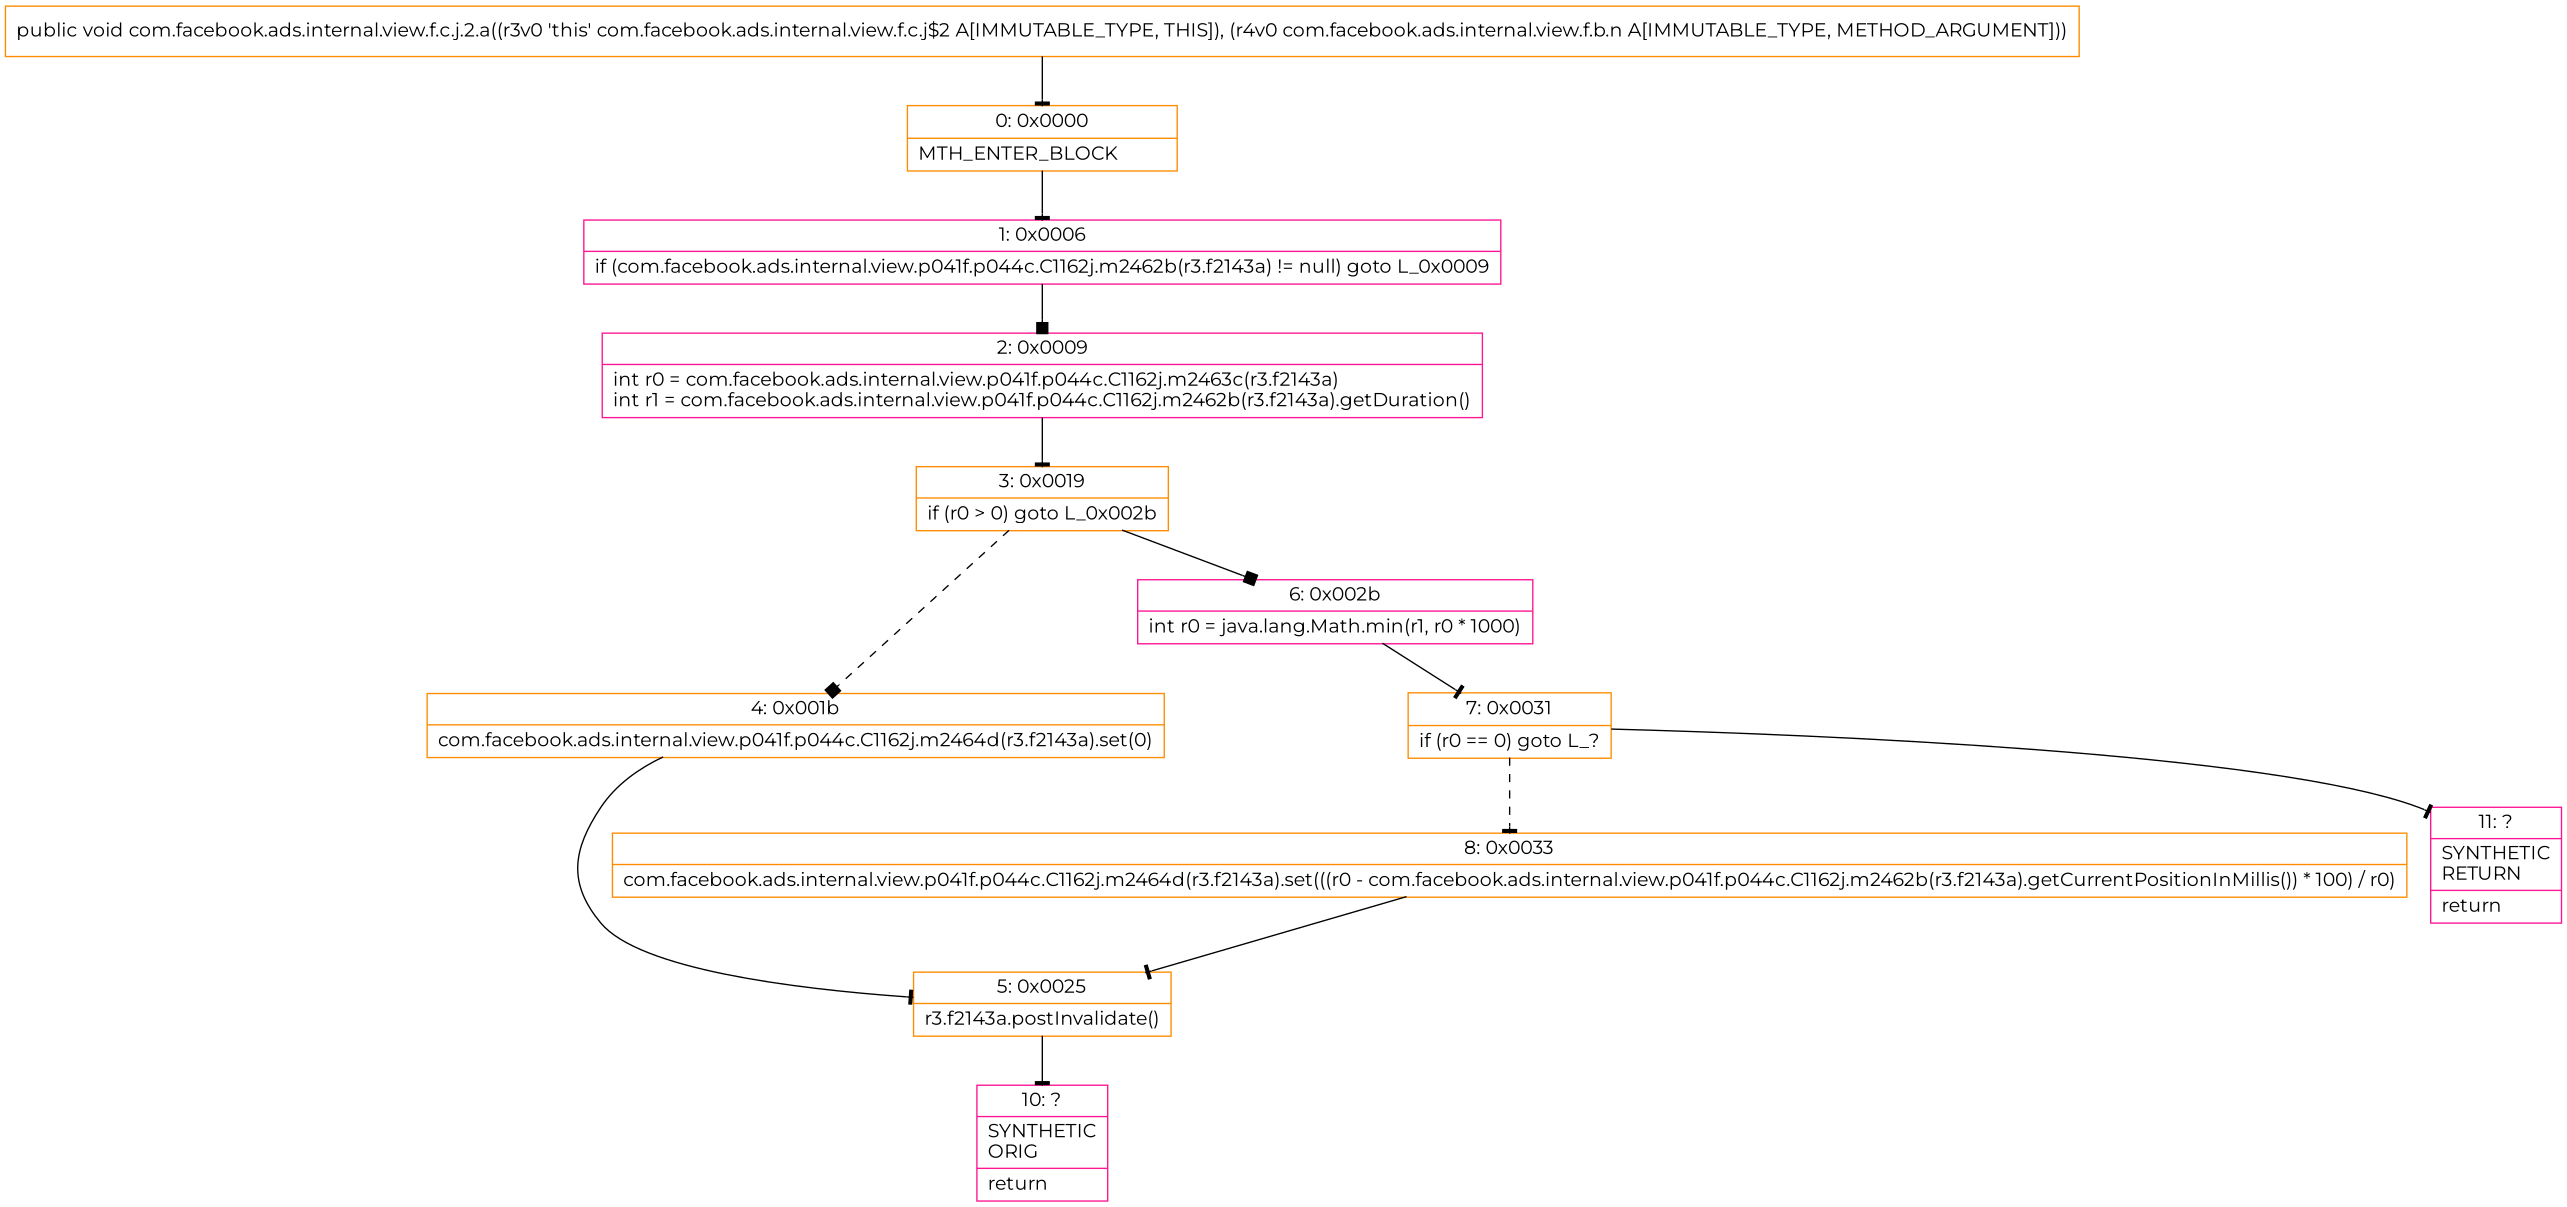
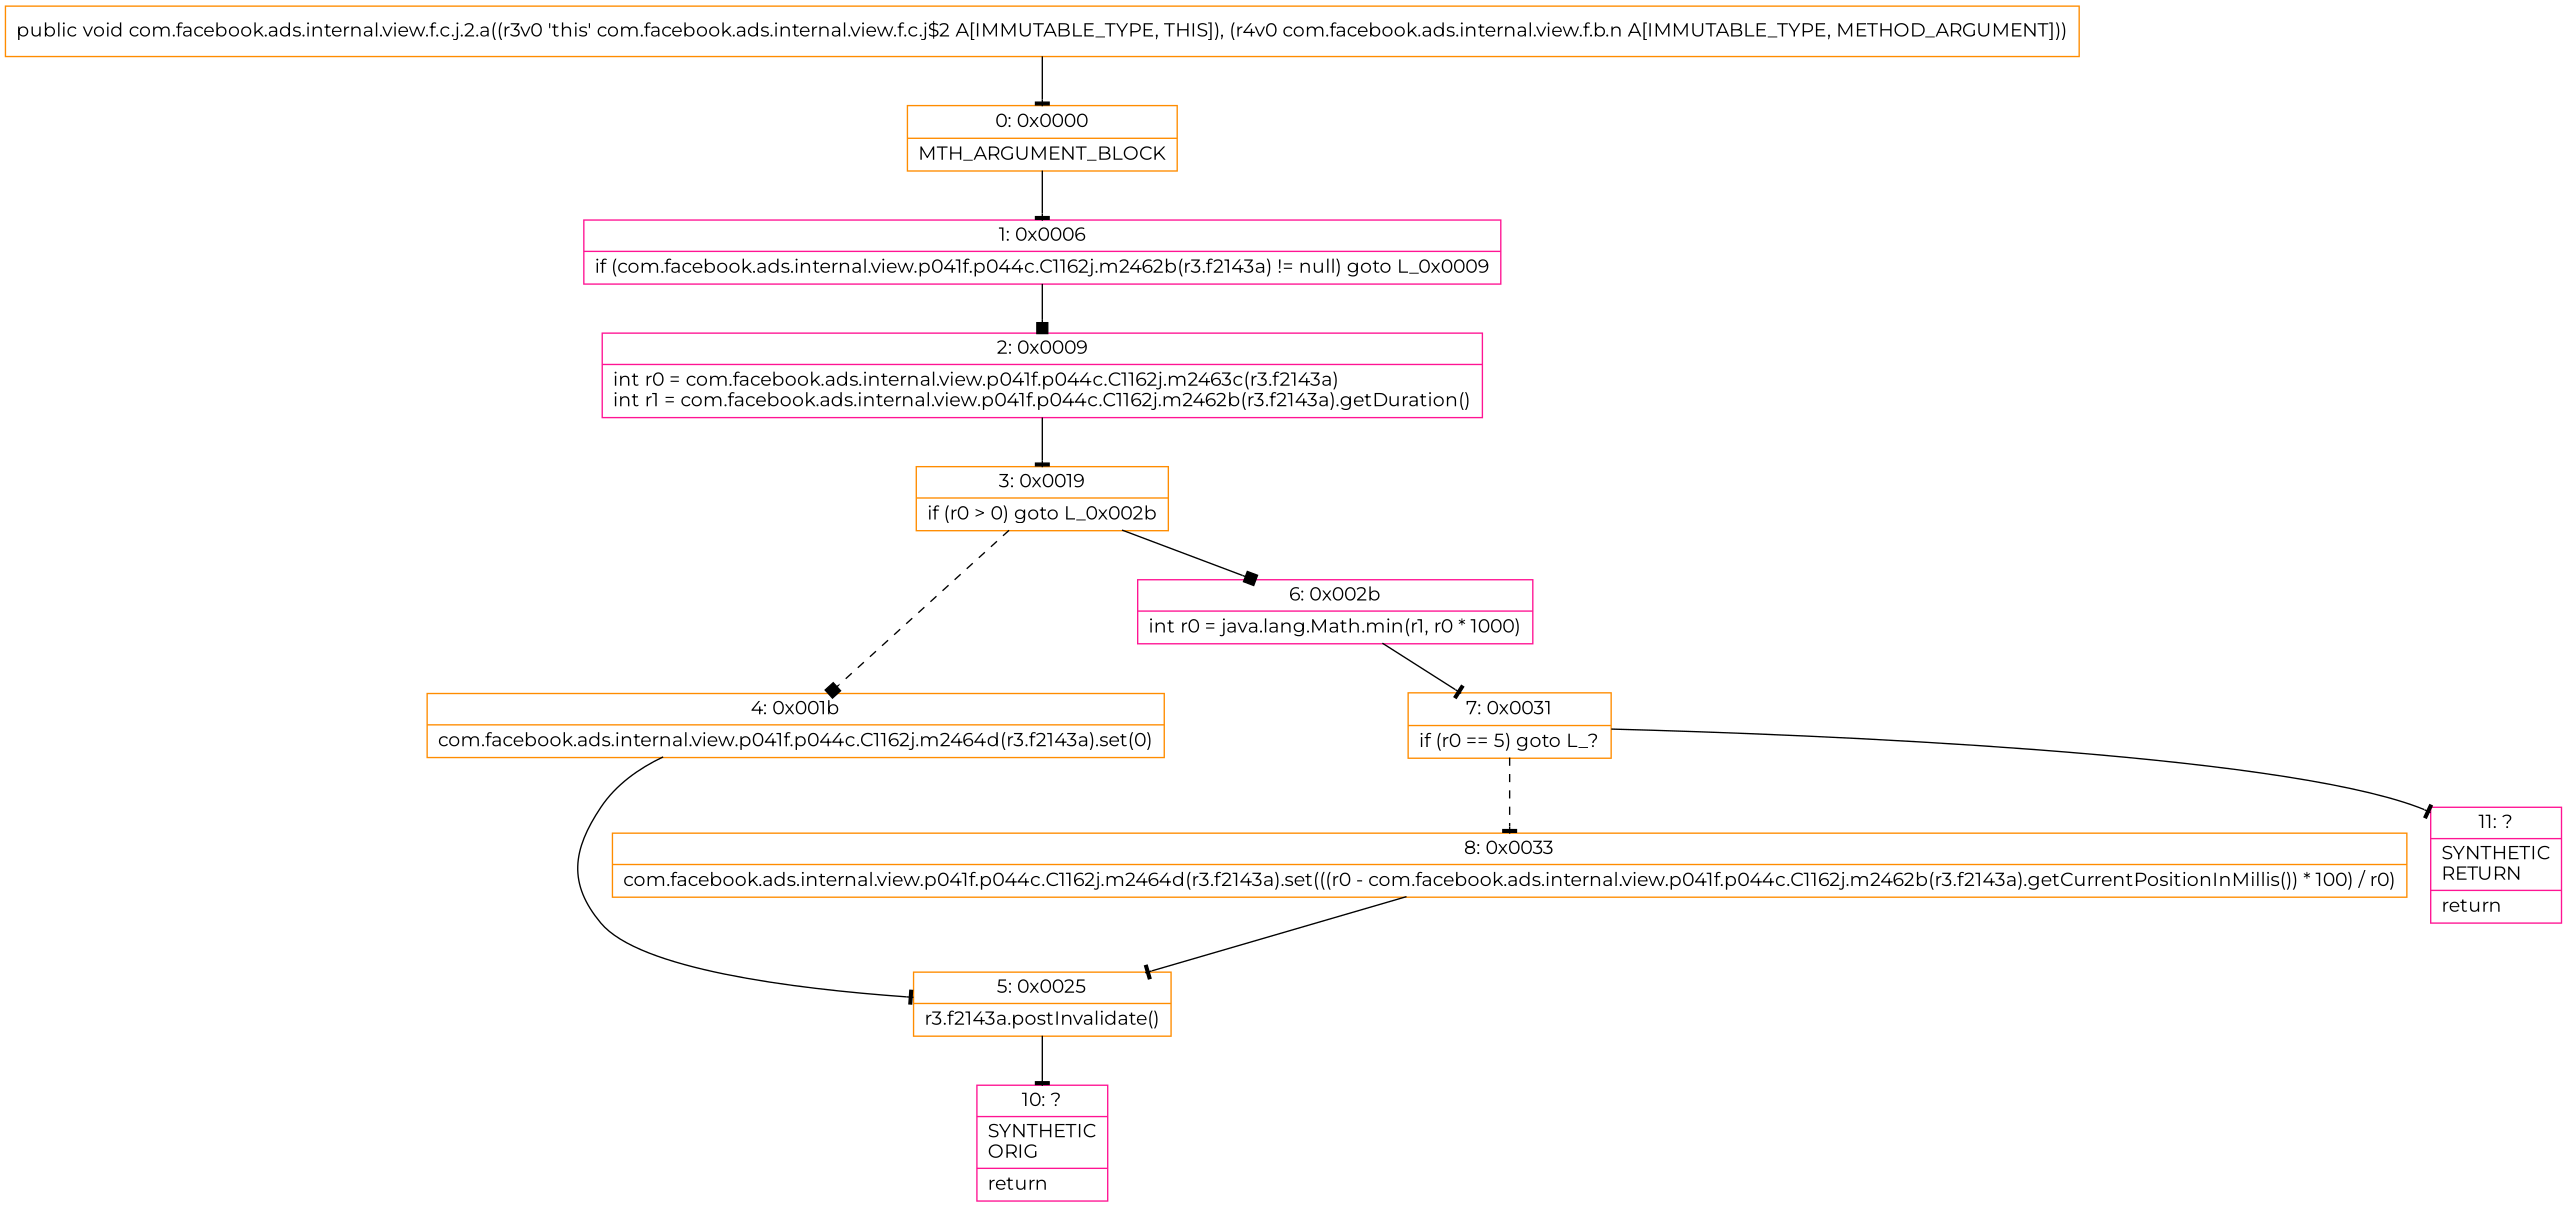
node "0: 0x0000": text "MTH_ENTER_BLOCK" -> "MTH_ARGUMENT_BLOCK"
node "7: 0x0031": text "if (r0 == 0) goto L_?" -> "if (r0 == 5) goto L_?"
